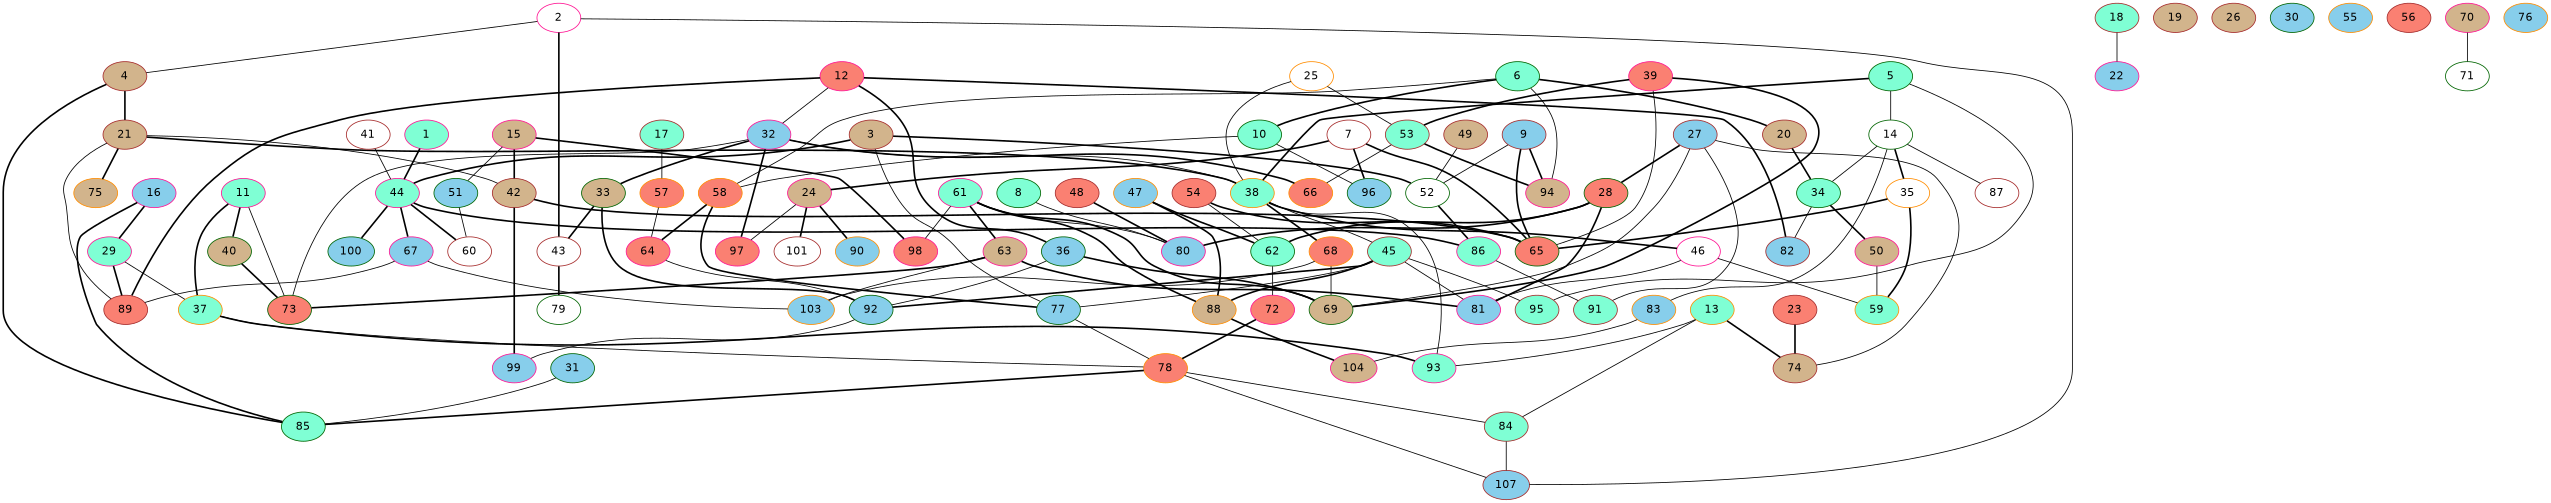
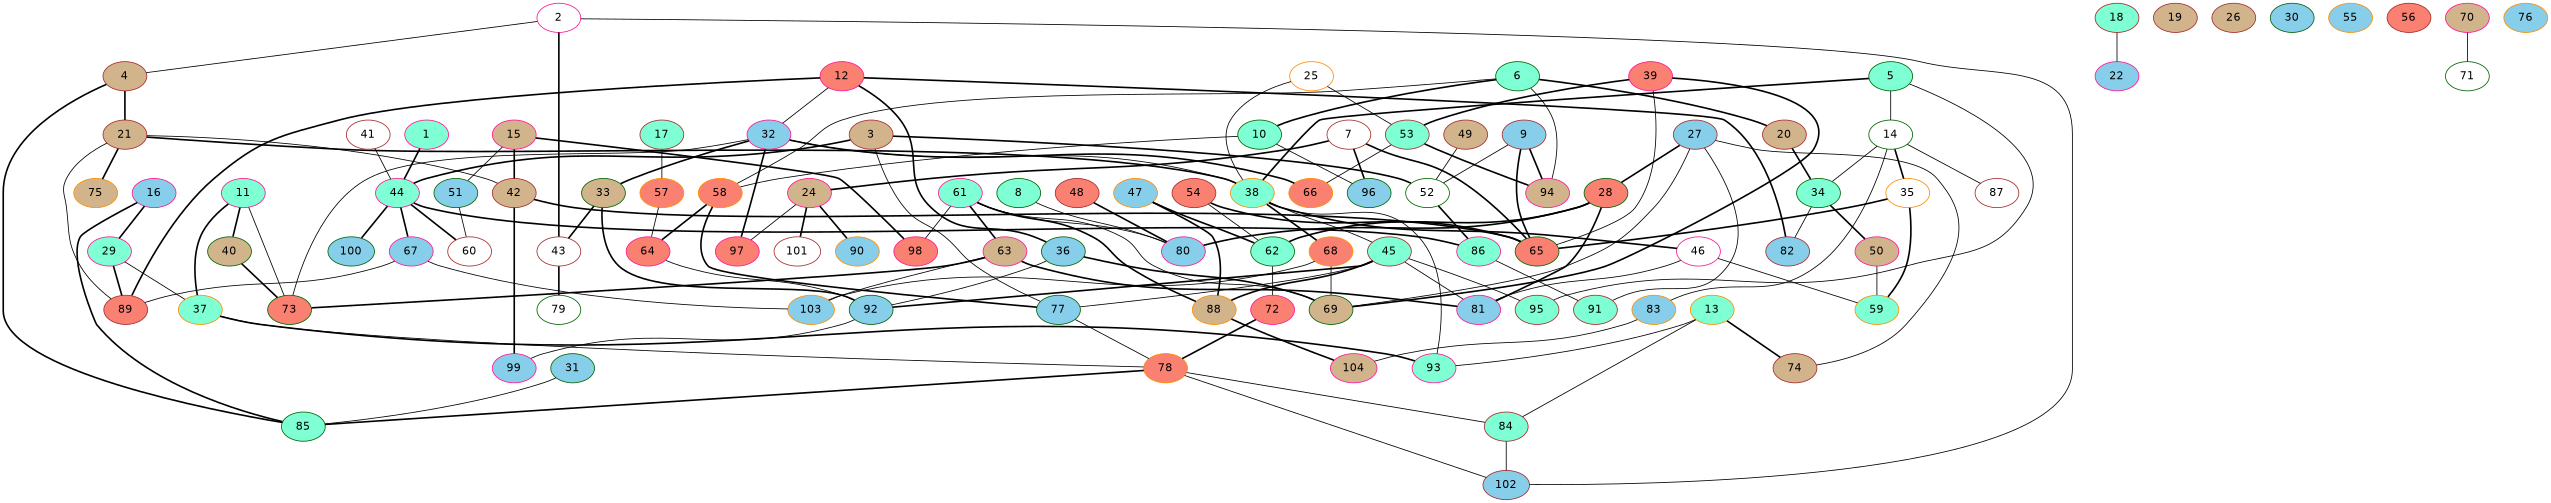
edge "61" -- "69": style bold -> solid
node "23": removed
node "107": label "107" -> "102"
